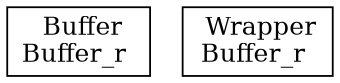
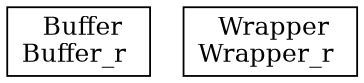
node "Wrapper Buffer_r": label "Wrapper Buffer_r" -> "Wrapper Wrapper_r"
